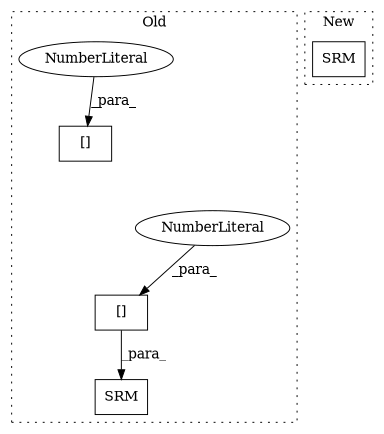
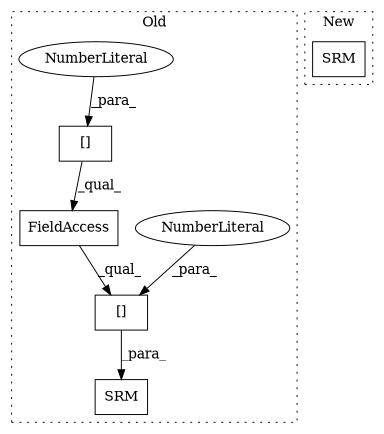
node "FieldAccess": added
